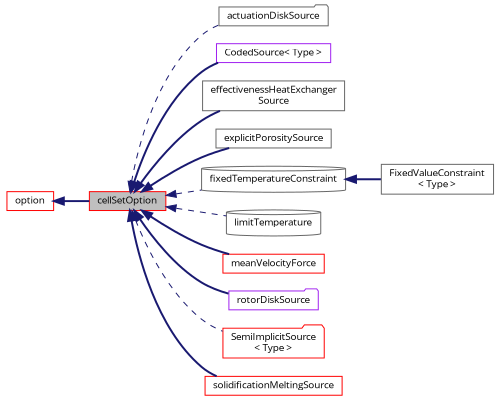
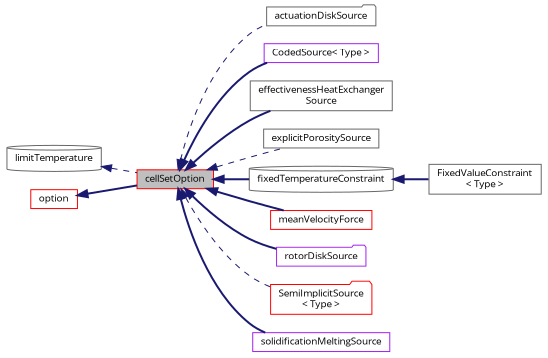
edge "explicitPorositySource" -> "cellSetOption": style bold -> dashed
edge "fixedTemperatureConstraint" -> "cellSetOption": style dashed -> bold
edge "limitTemperature" -> "cellSetOption": reversed
node "solidificationMeltingSource": color red -> purple
